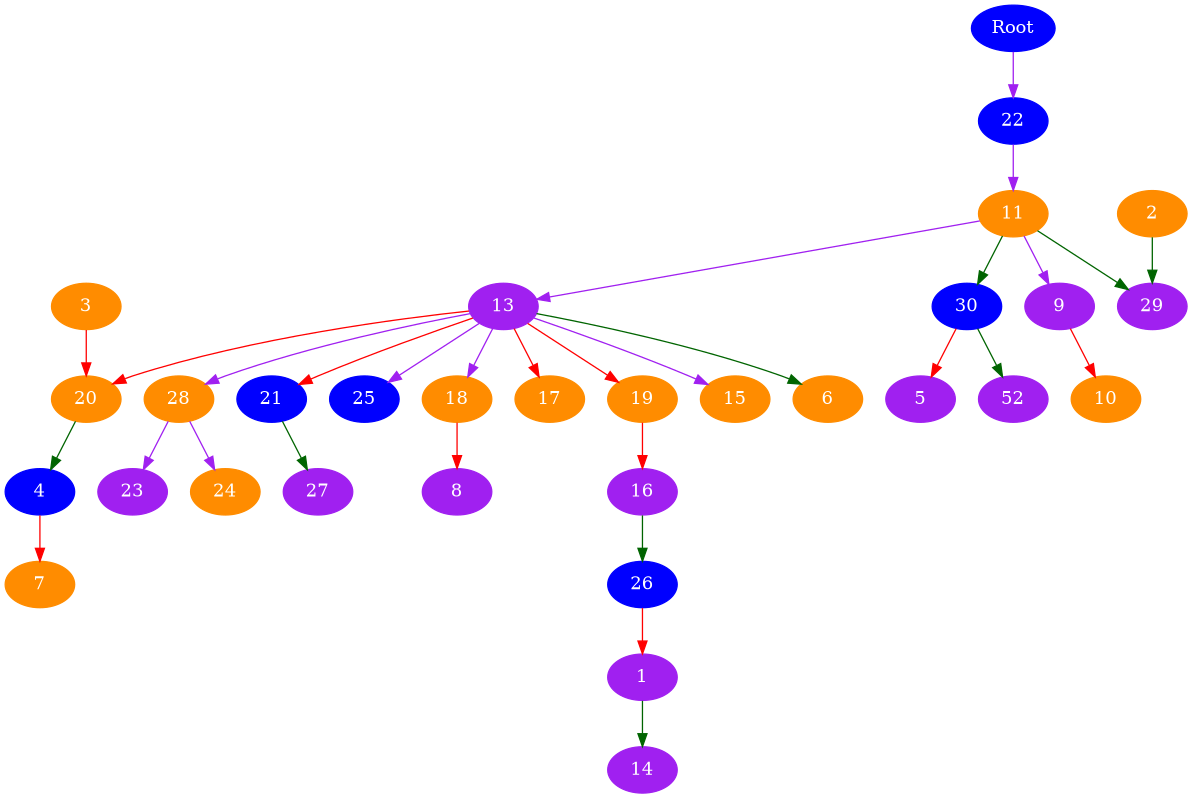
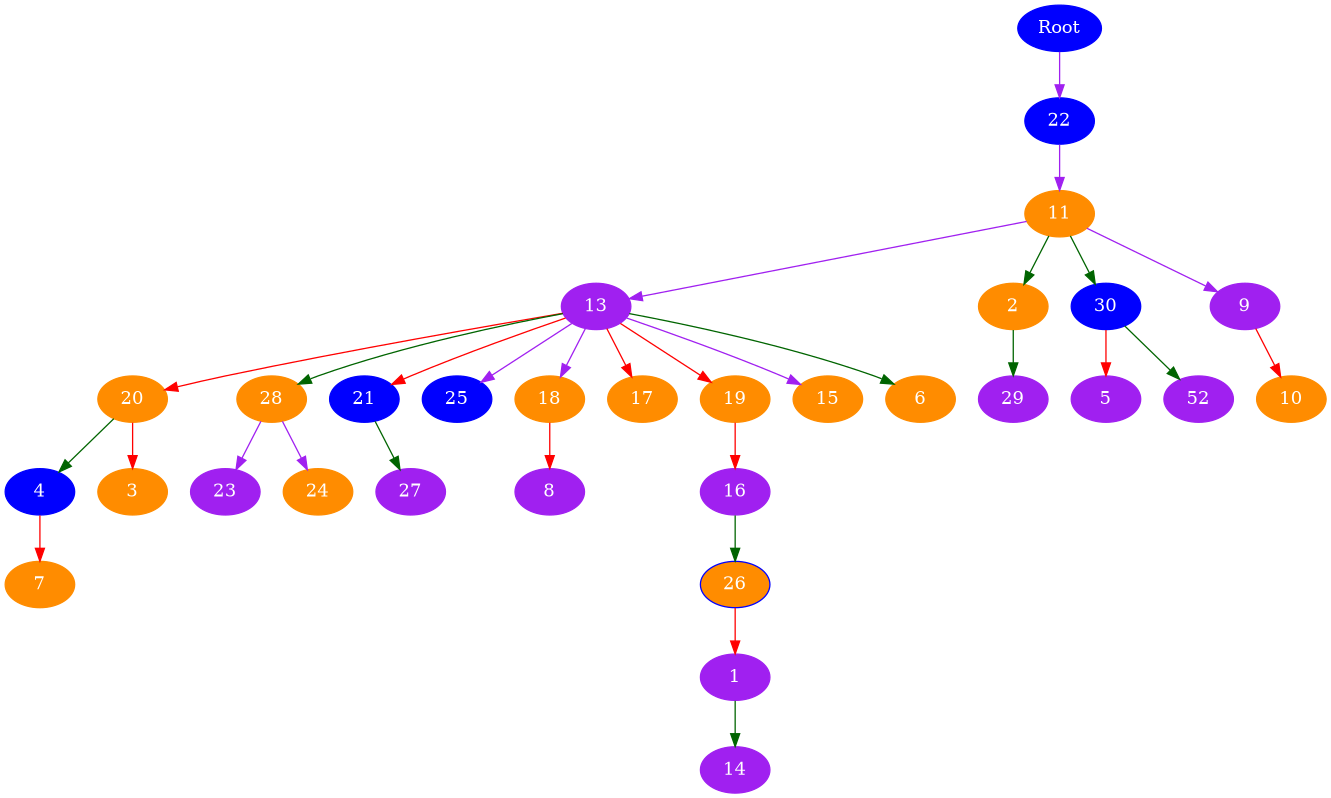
edge "11" -> "29": now "11" -> "2"
edge "13" -> "28": color purple -> darkgreen
edge "3" -> "20": reversed
node "26": fillcolor blue -> darkorange
